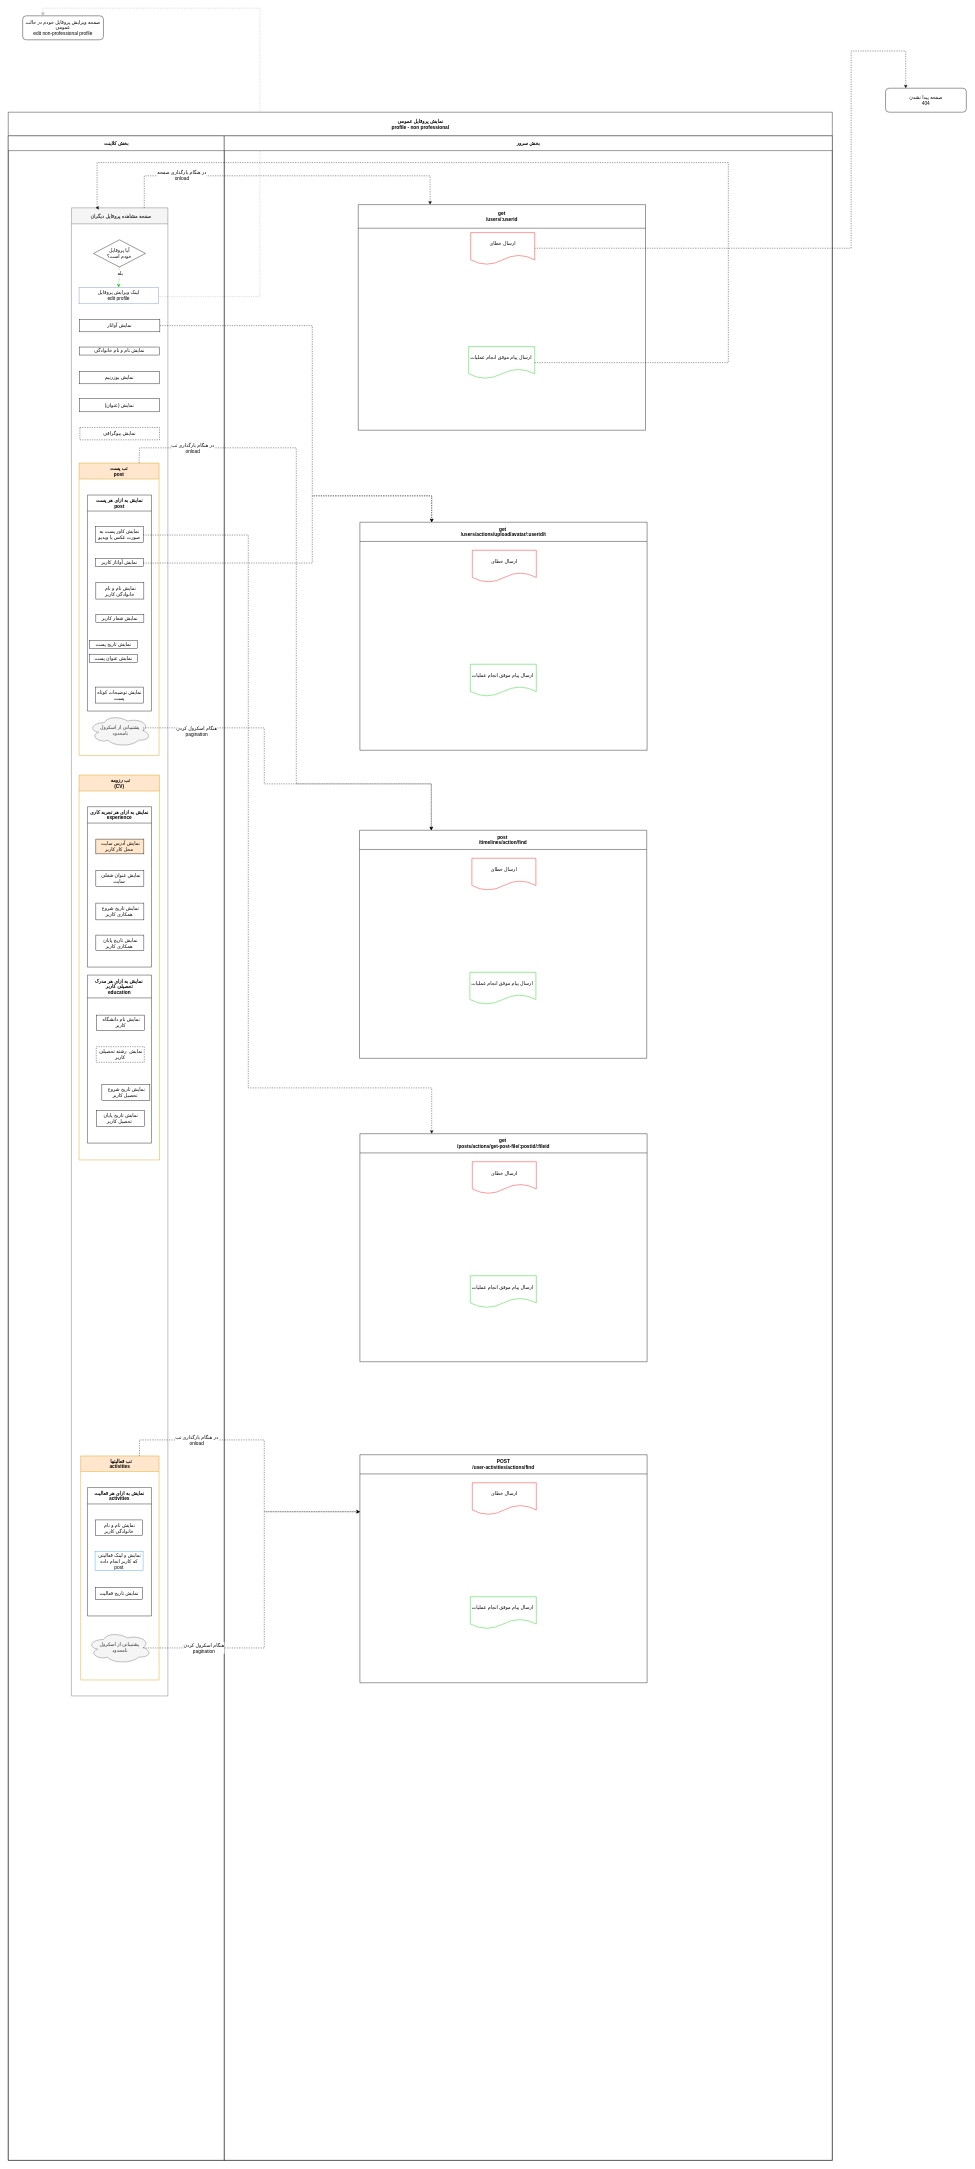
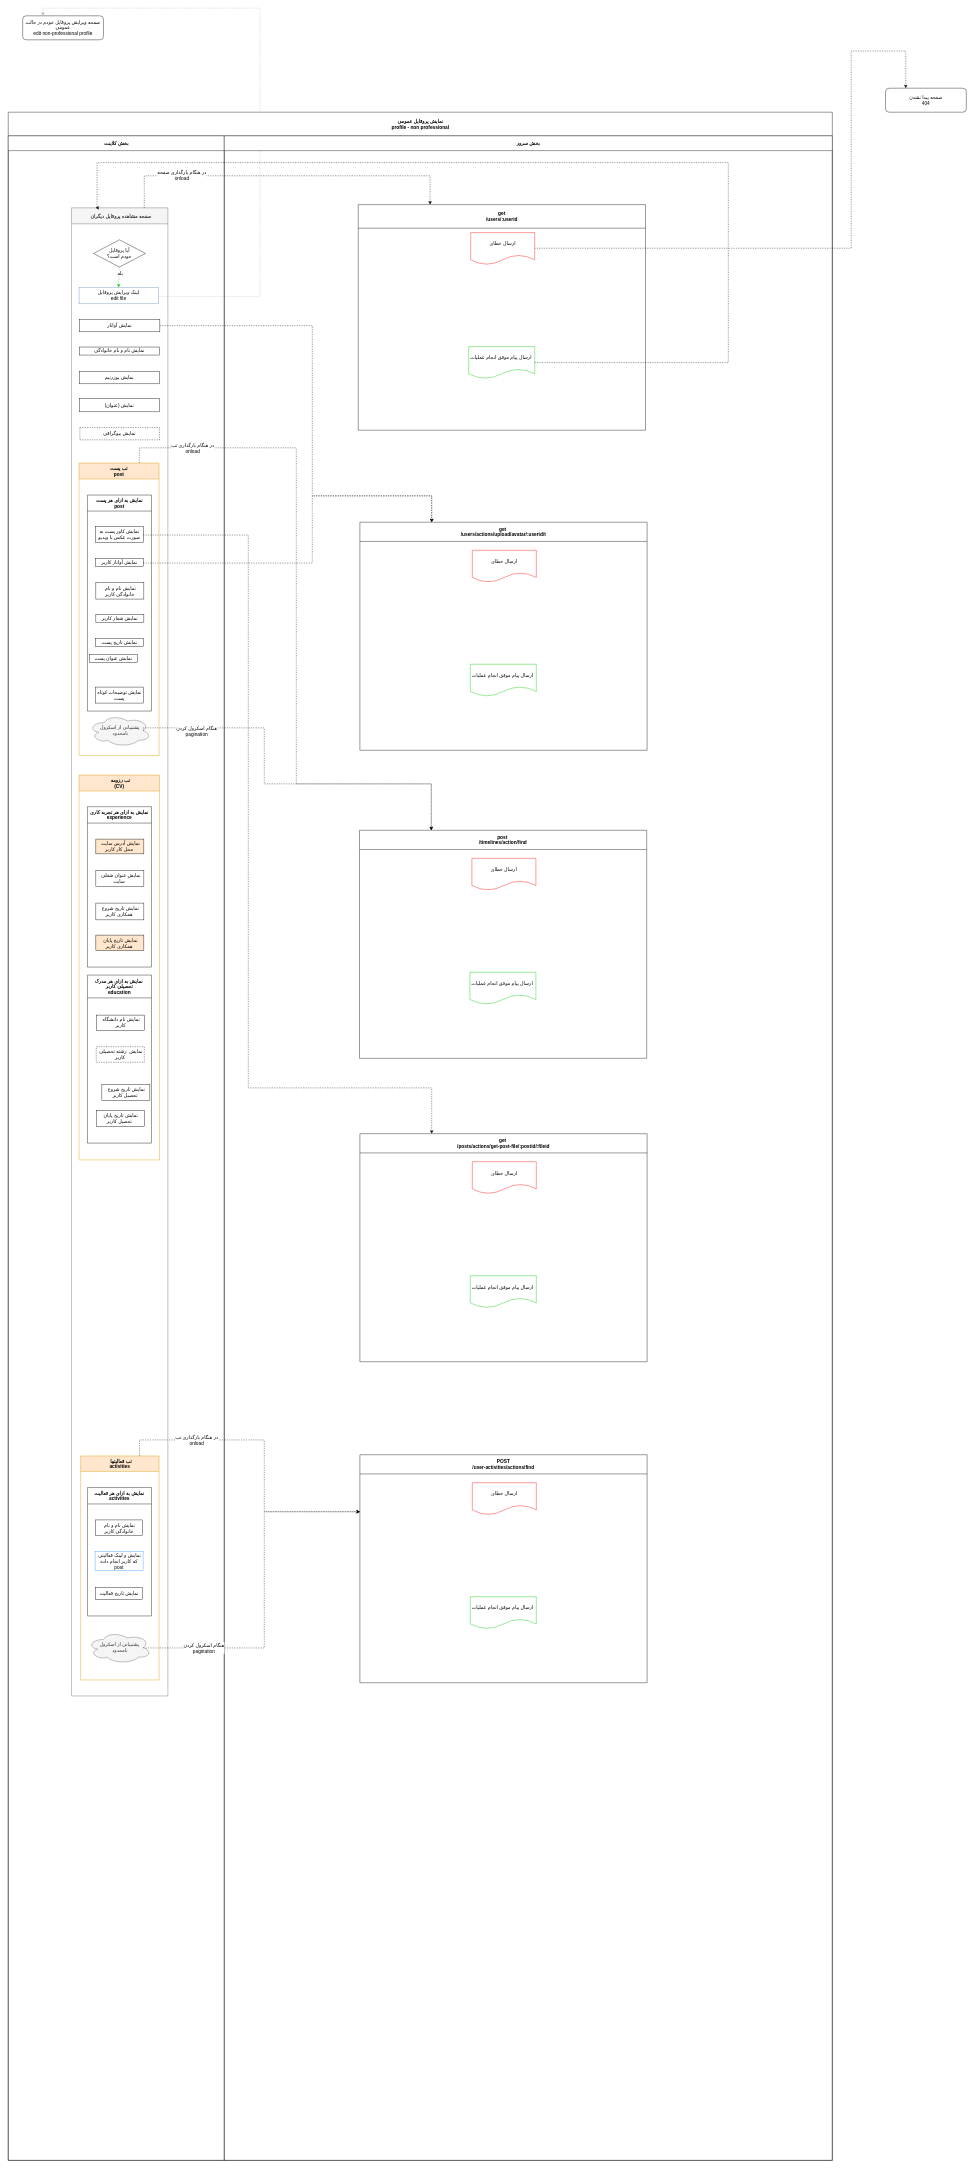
node "لینک ویرایش پروفایل edit profile": label "لینک ویرایش پروفایل edit profile" -> "لینک ویرایش پروفایل edit file"
node "نمایش تاریخ پست": moved (113, 645) -> (119, 643)
node "نمایش تاریخ پایان همکاری کاربر": fillcolor #ffffff -> #ffe6cc
